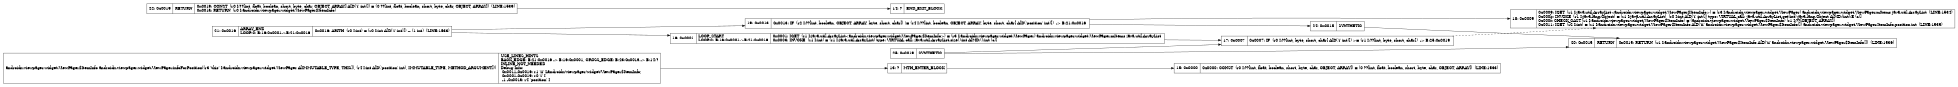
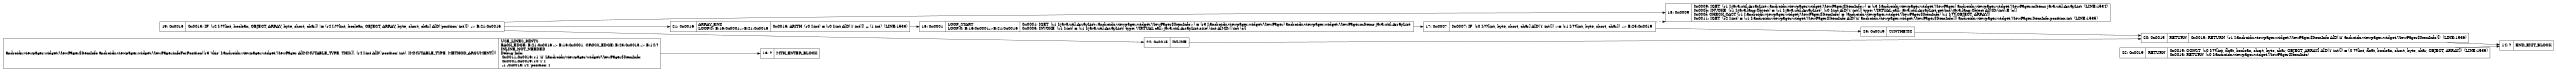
node "24: 0x0015": text "SYNTHETIC" -> "INLINE"
edge "21: 0x0016" -> "19: 0x0013": reversed
edge "20: 0x0015" -> "14: ?": added
edge "25: 0x0019" -> "17: 0x0007": reversed
node "15: 0x0000": removed
